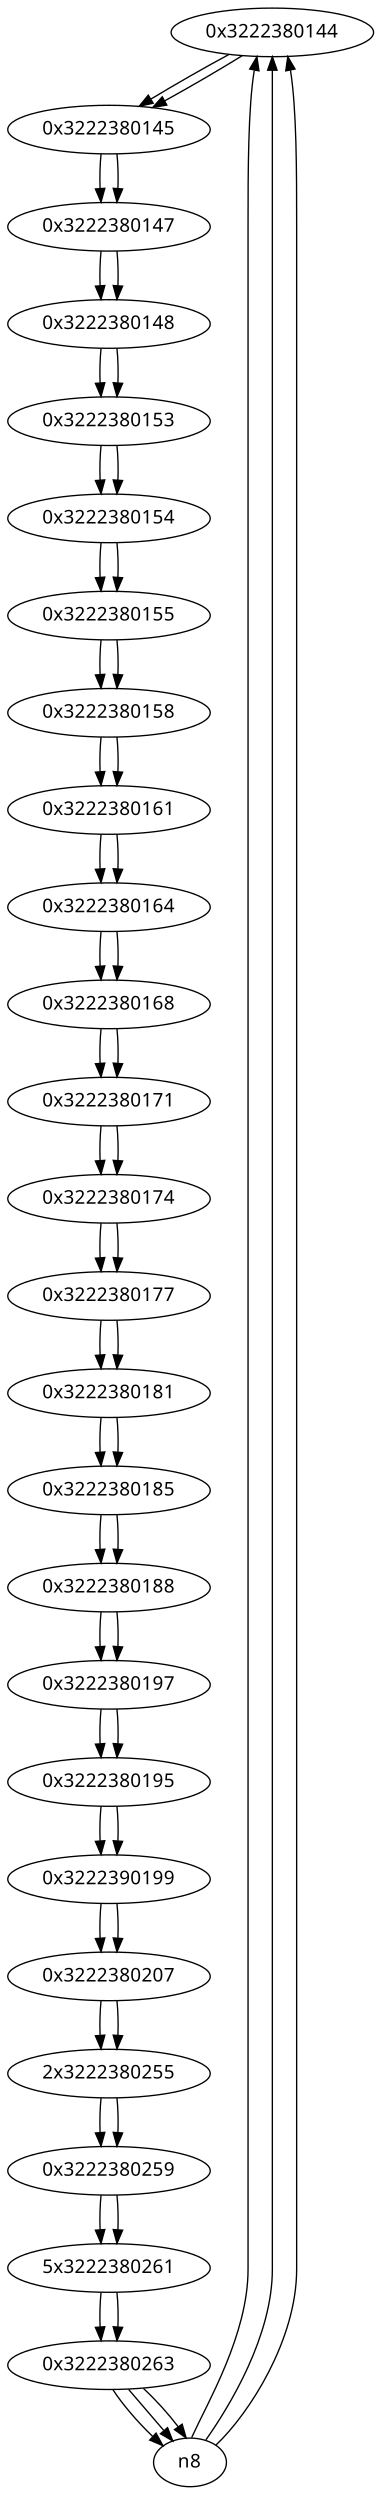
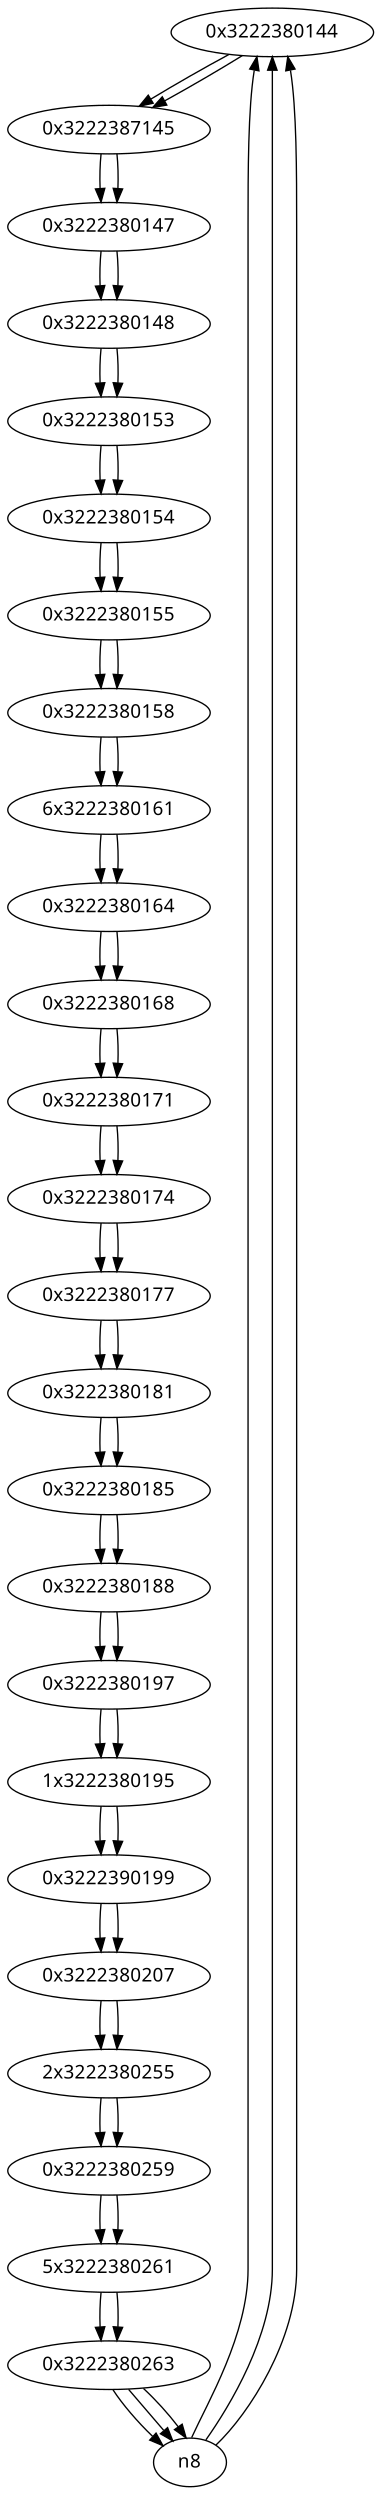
node "0x3222380145": label "0x3222380145" -> "0x3222387145"
node "0x3222380161": label "0x3222380161" -> "6x3222380161"
node "0x3222380195": label "0x3222380195" -> "1x3222380195"
